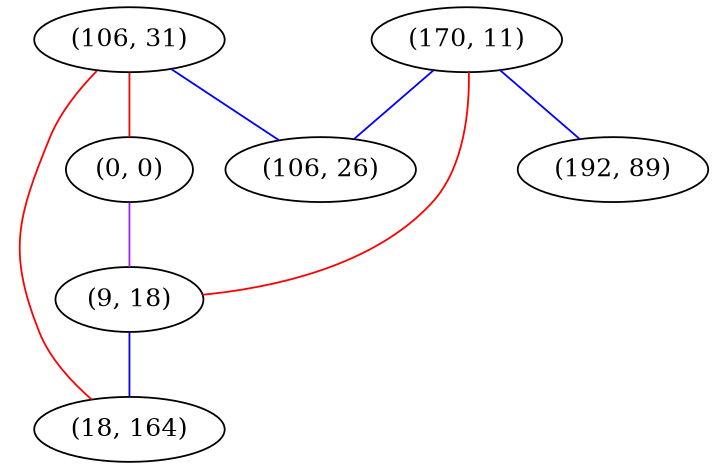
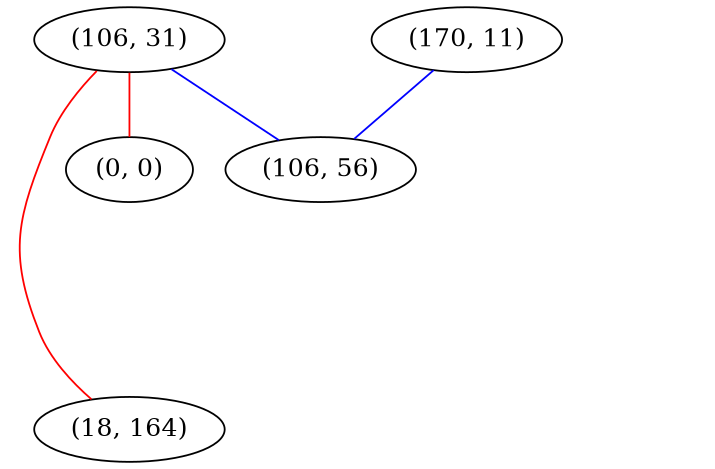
node "(106, 26)": label "(106, 26)" -> "(106, 56)"
node "(192, 89)": removed
node "(9, 18)": removed
